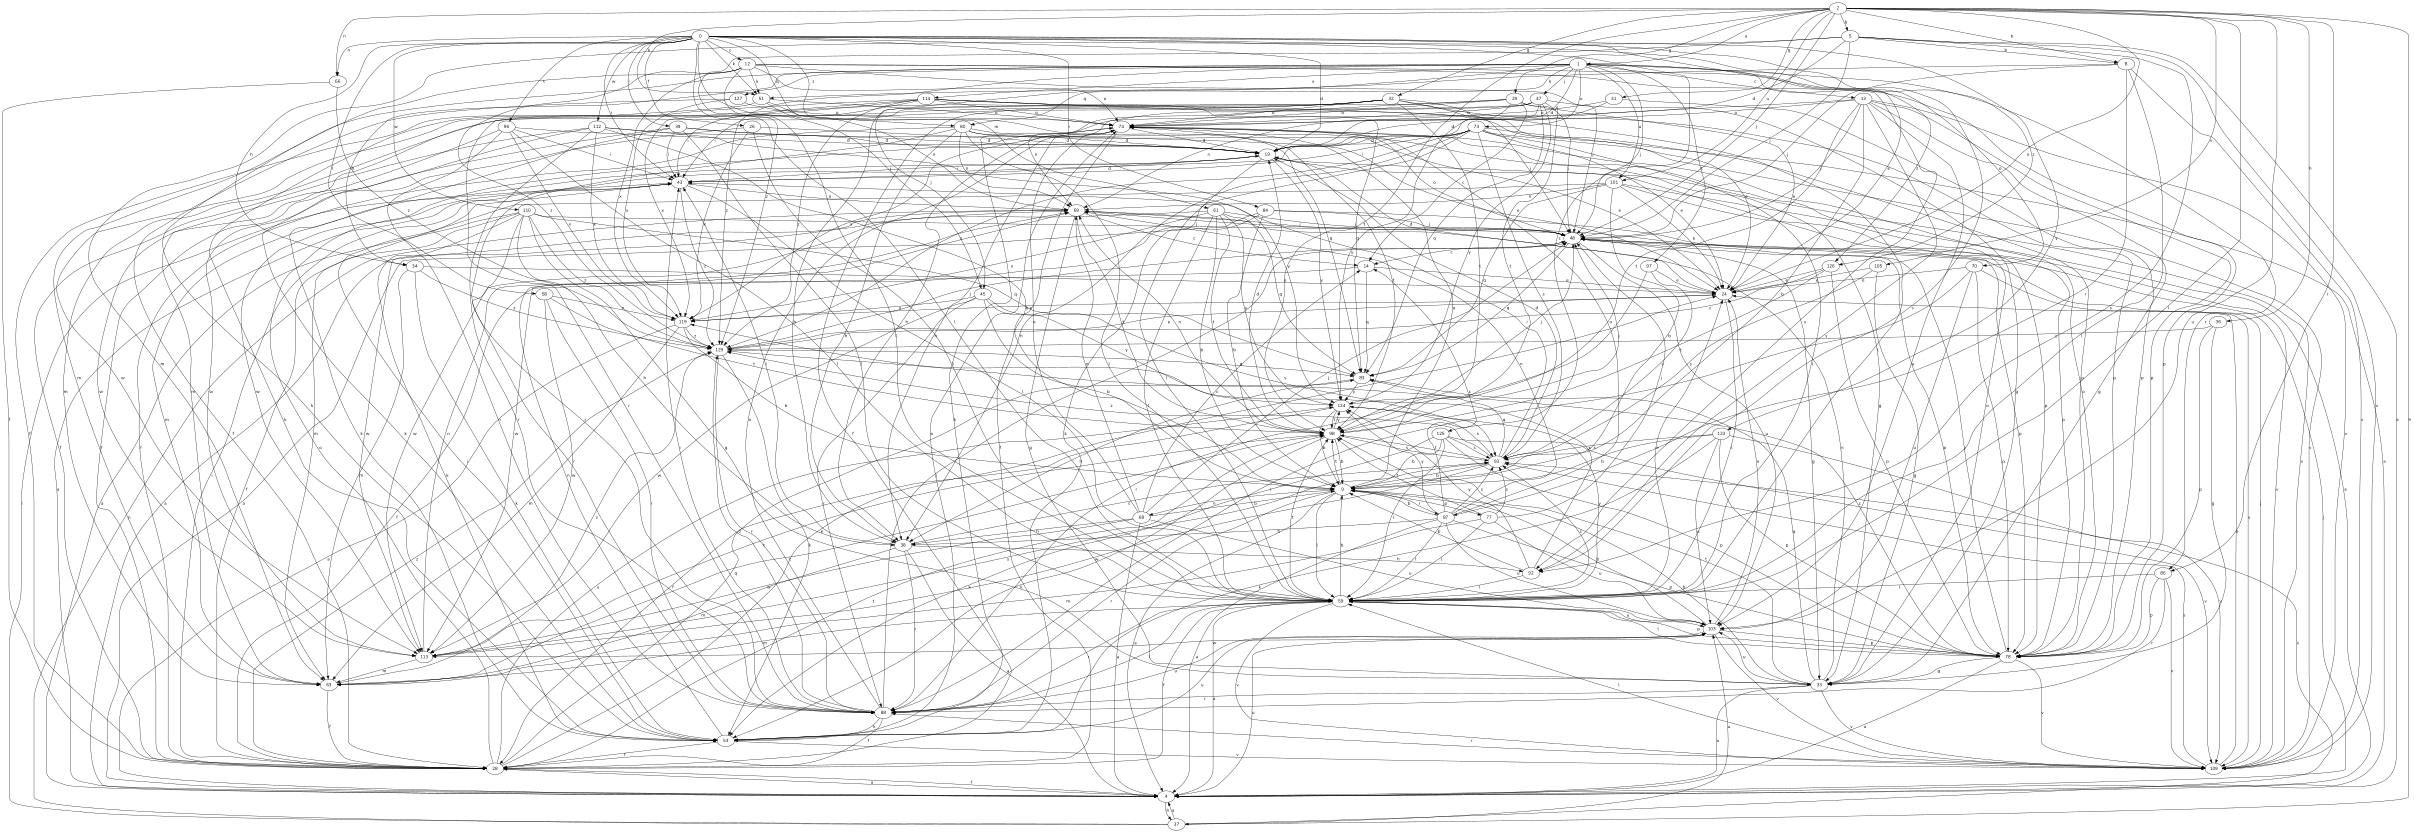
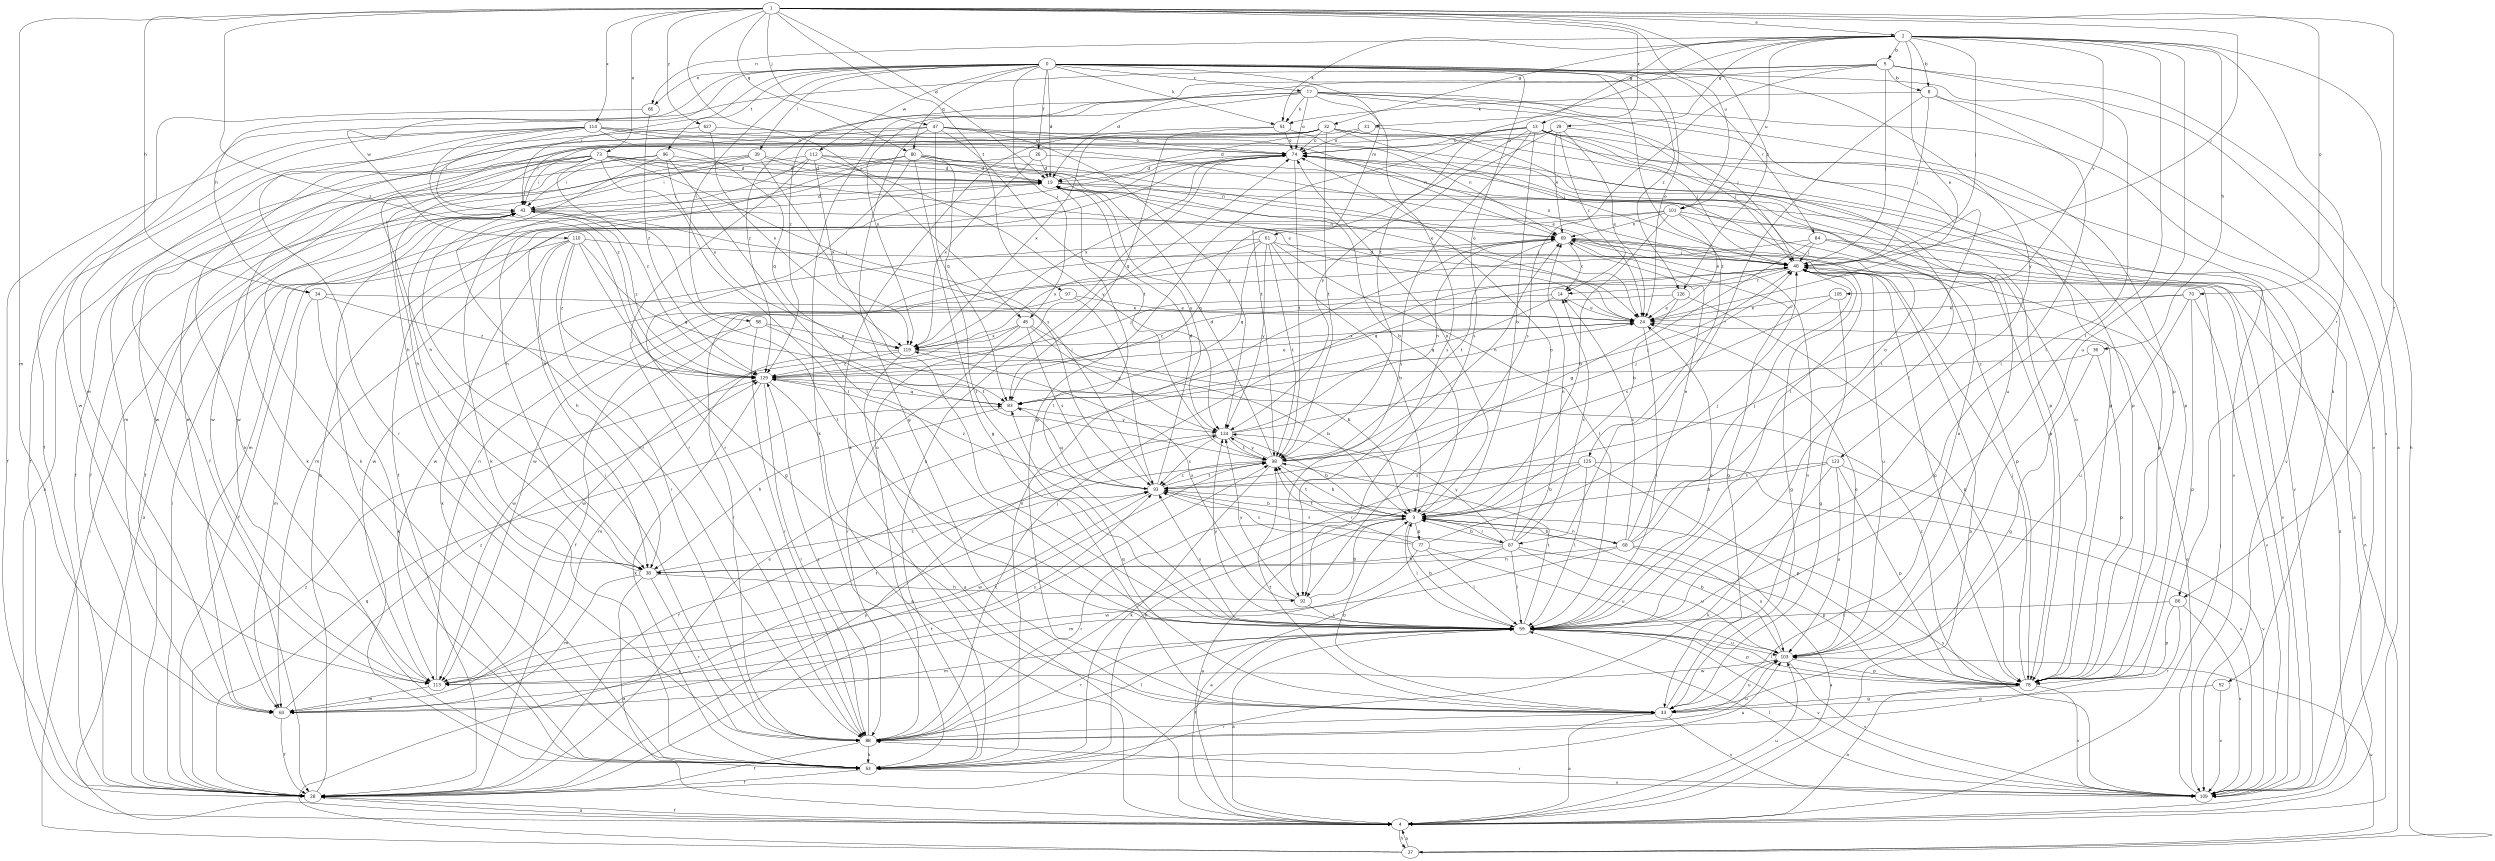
edge "2" -> "1": reversed
node "127": label "127" -> "627"
edge "126" -> "98": label "t" -> "g"
edge "124" -> "69": added, label "n"
node "52": added
edge "110" -> "4": now "129" -> "4"
